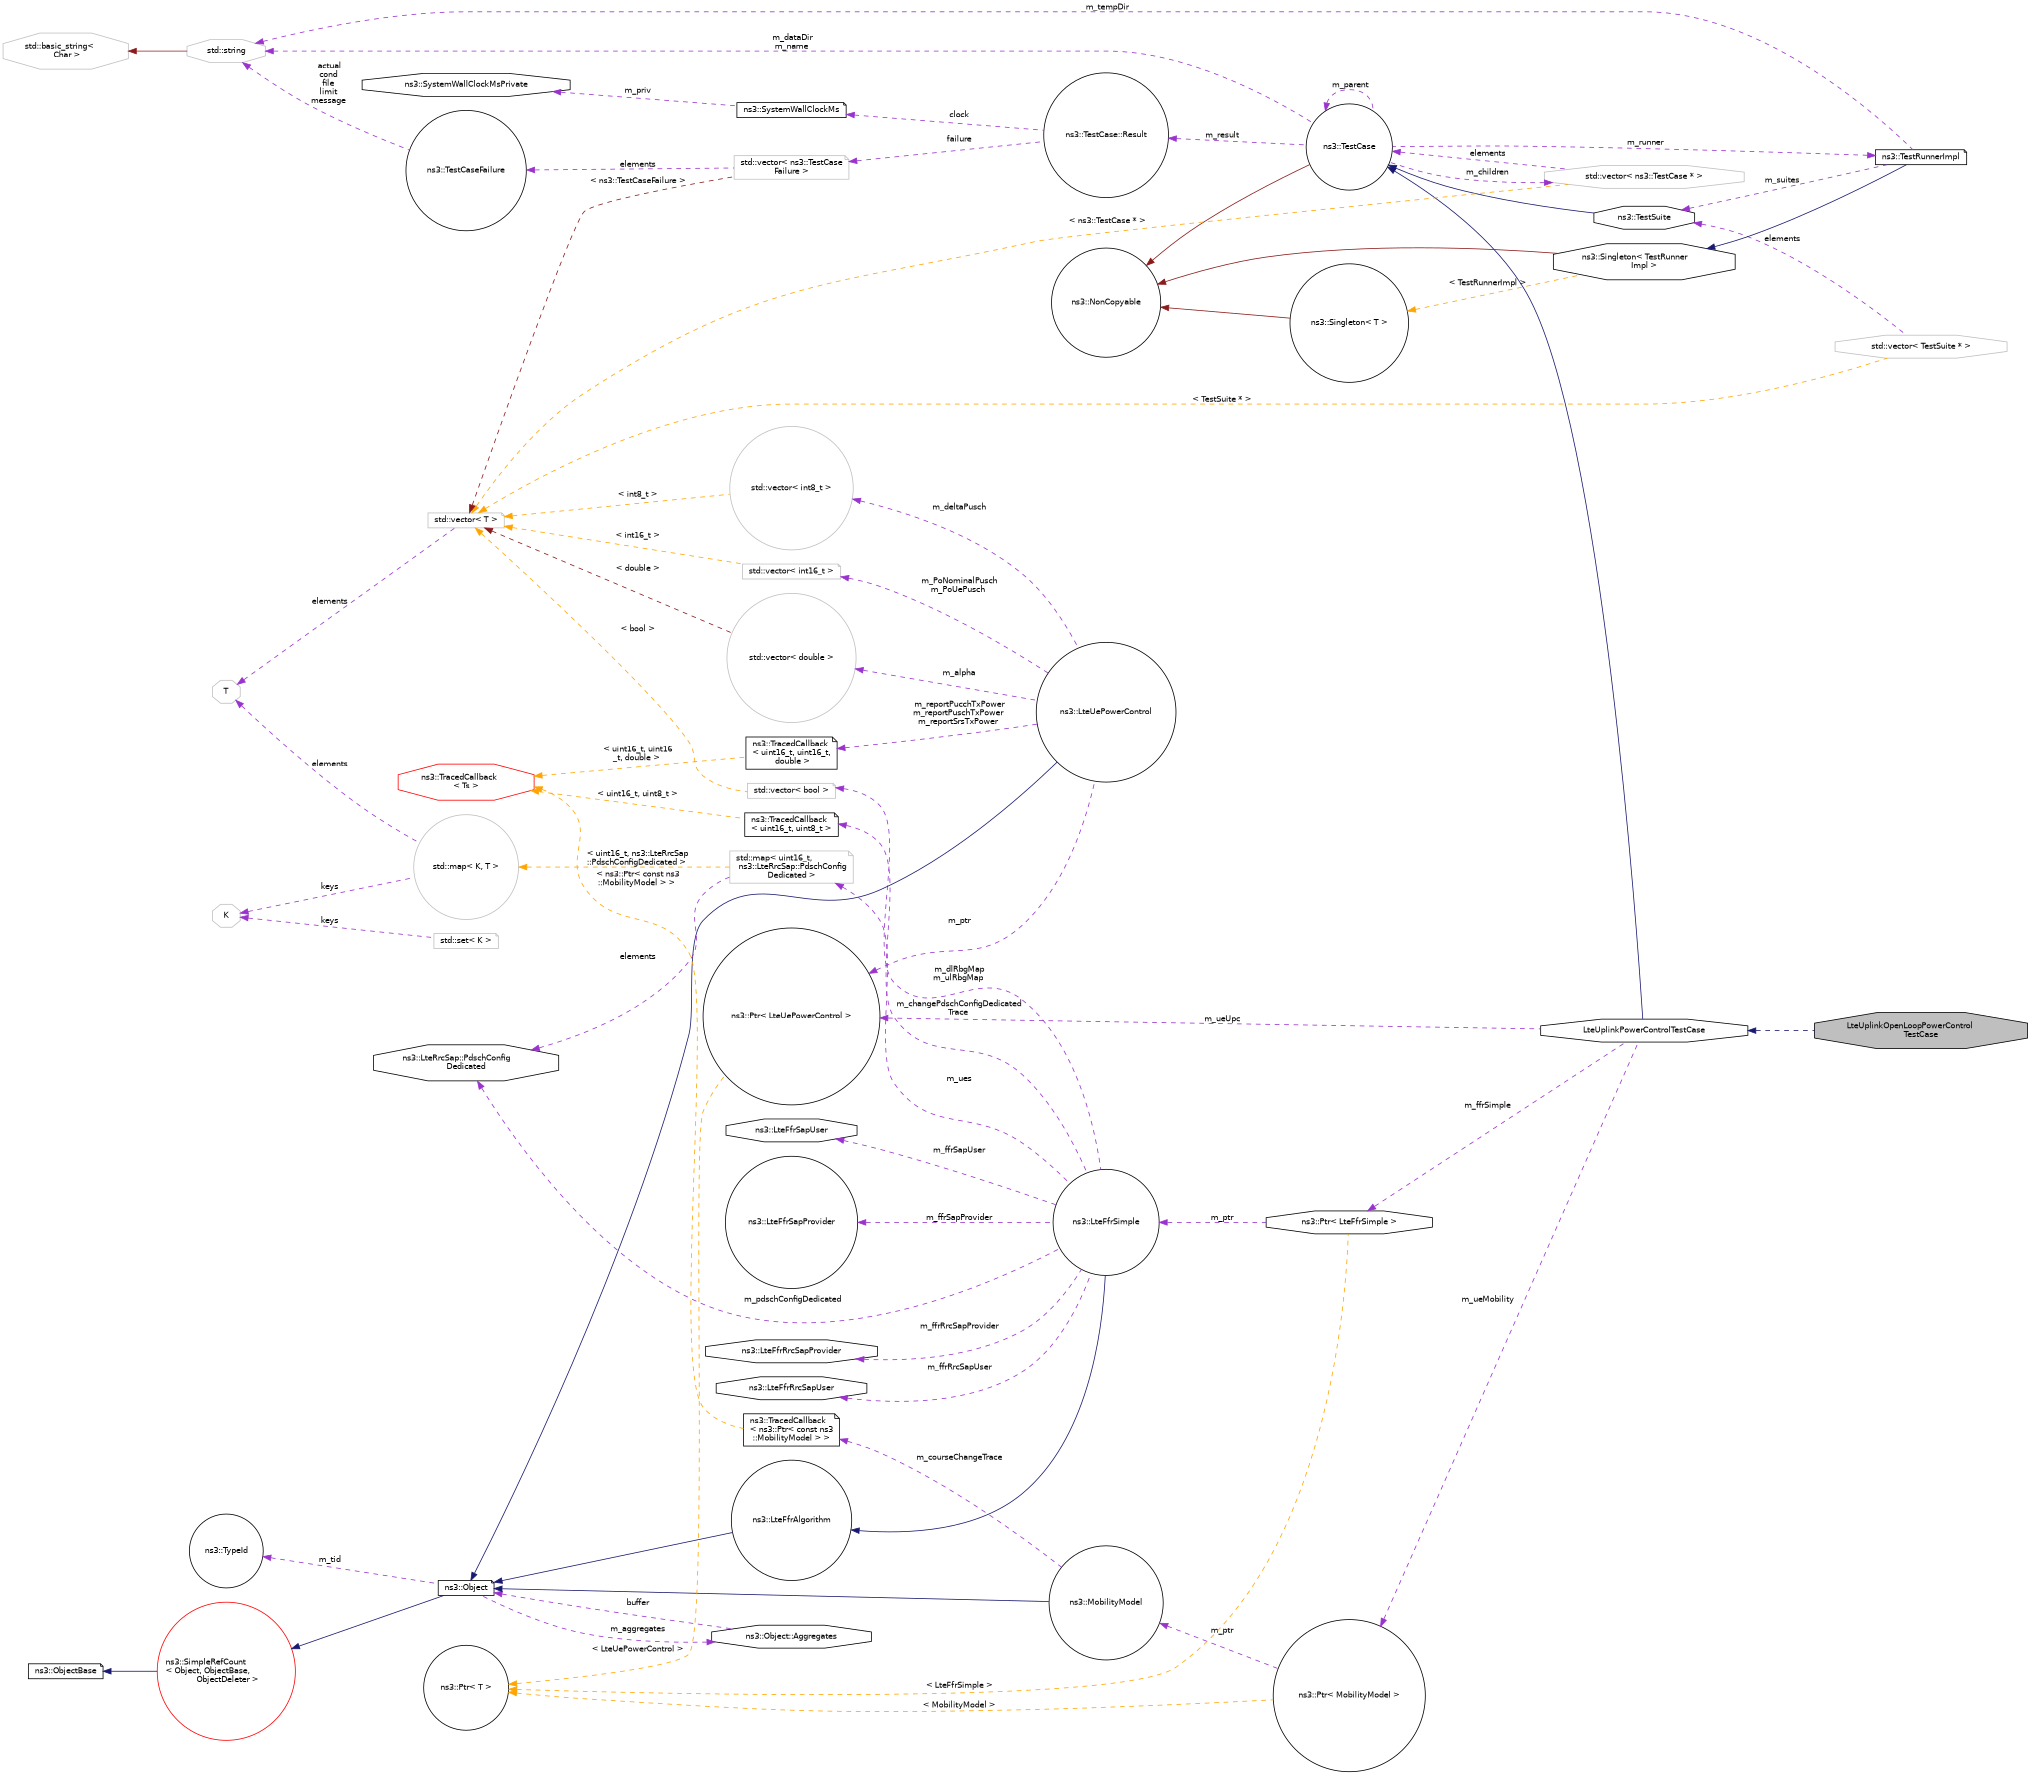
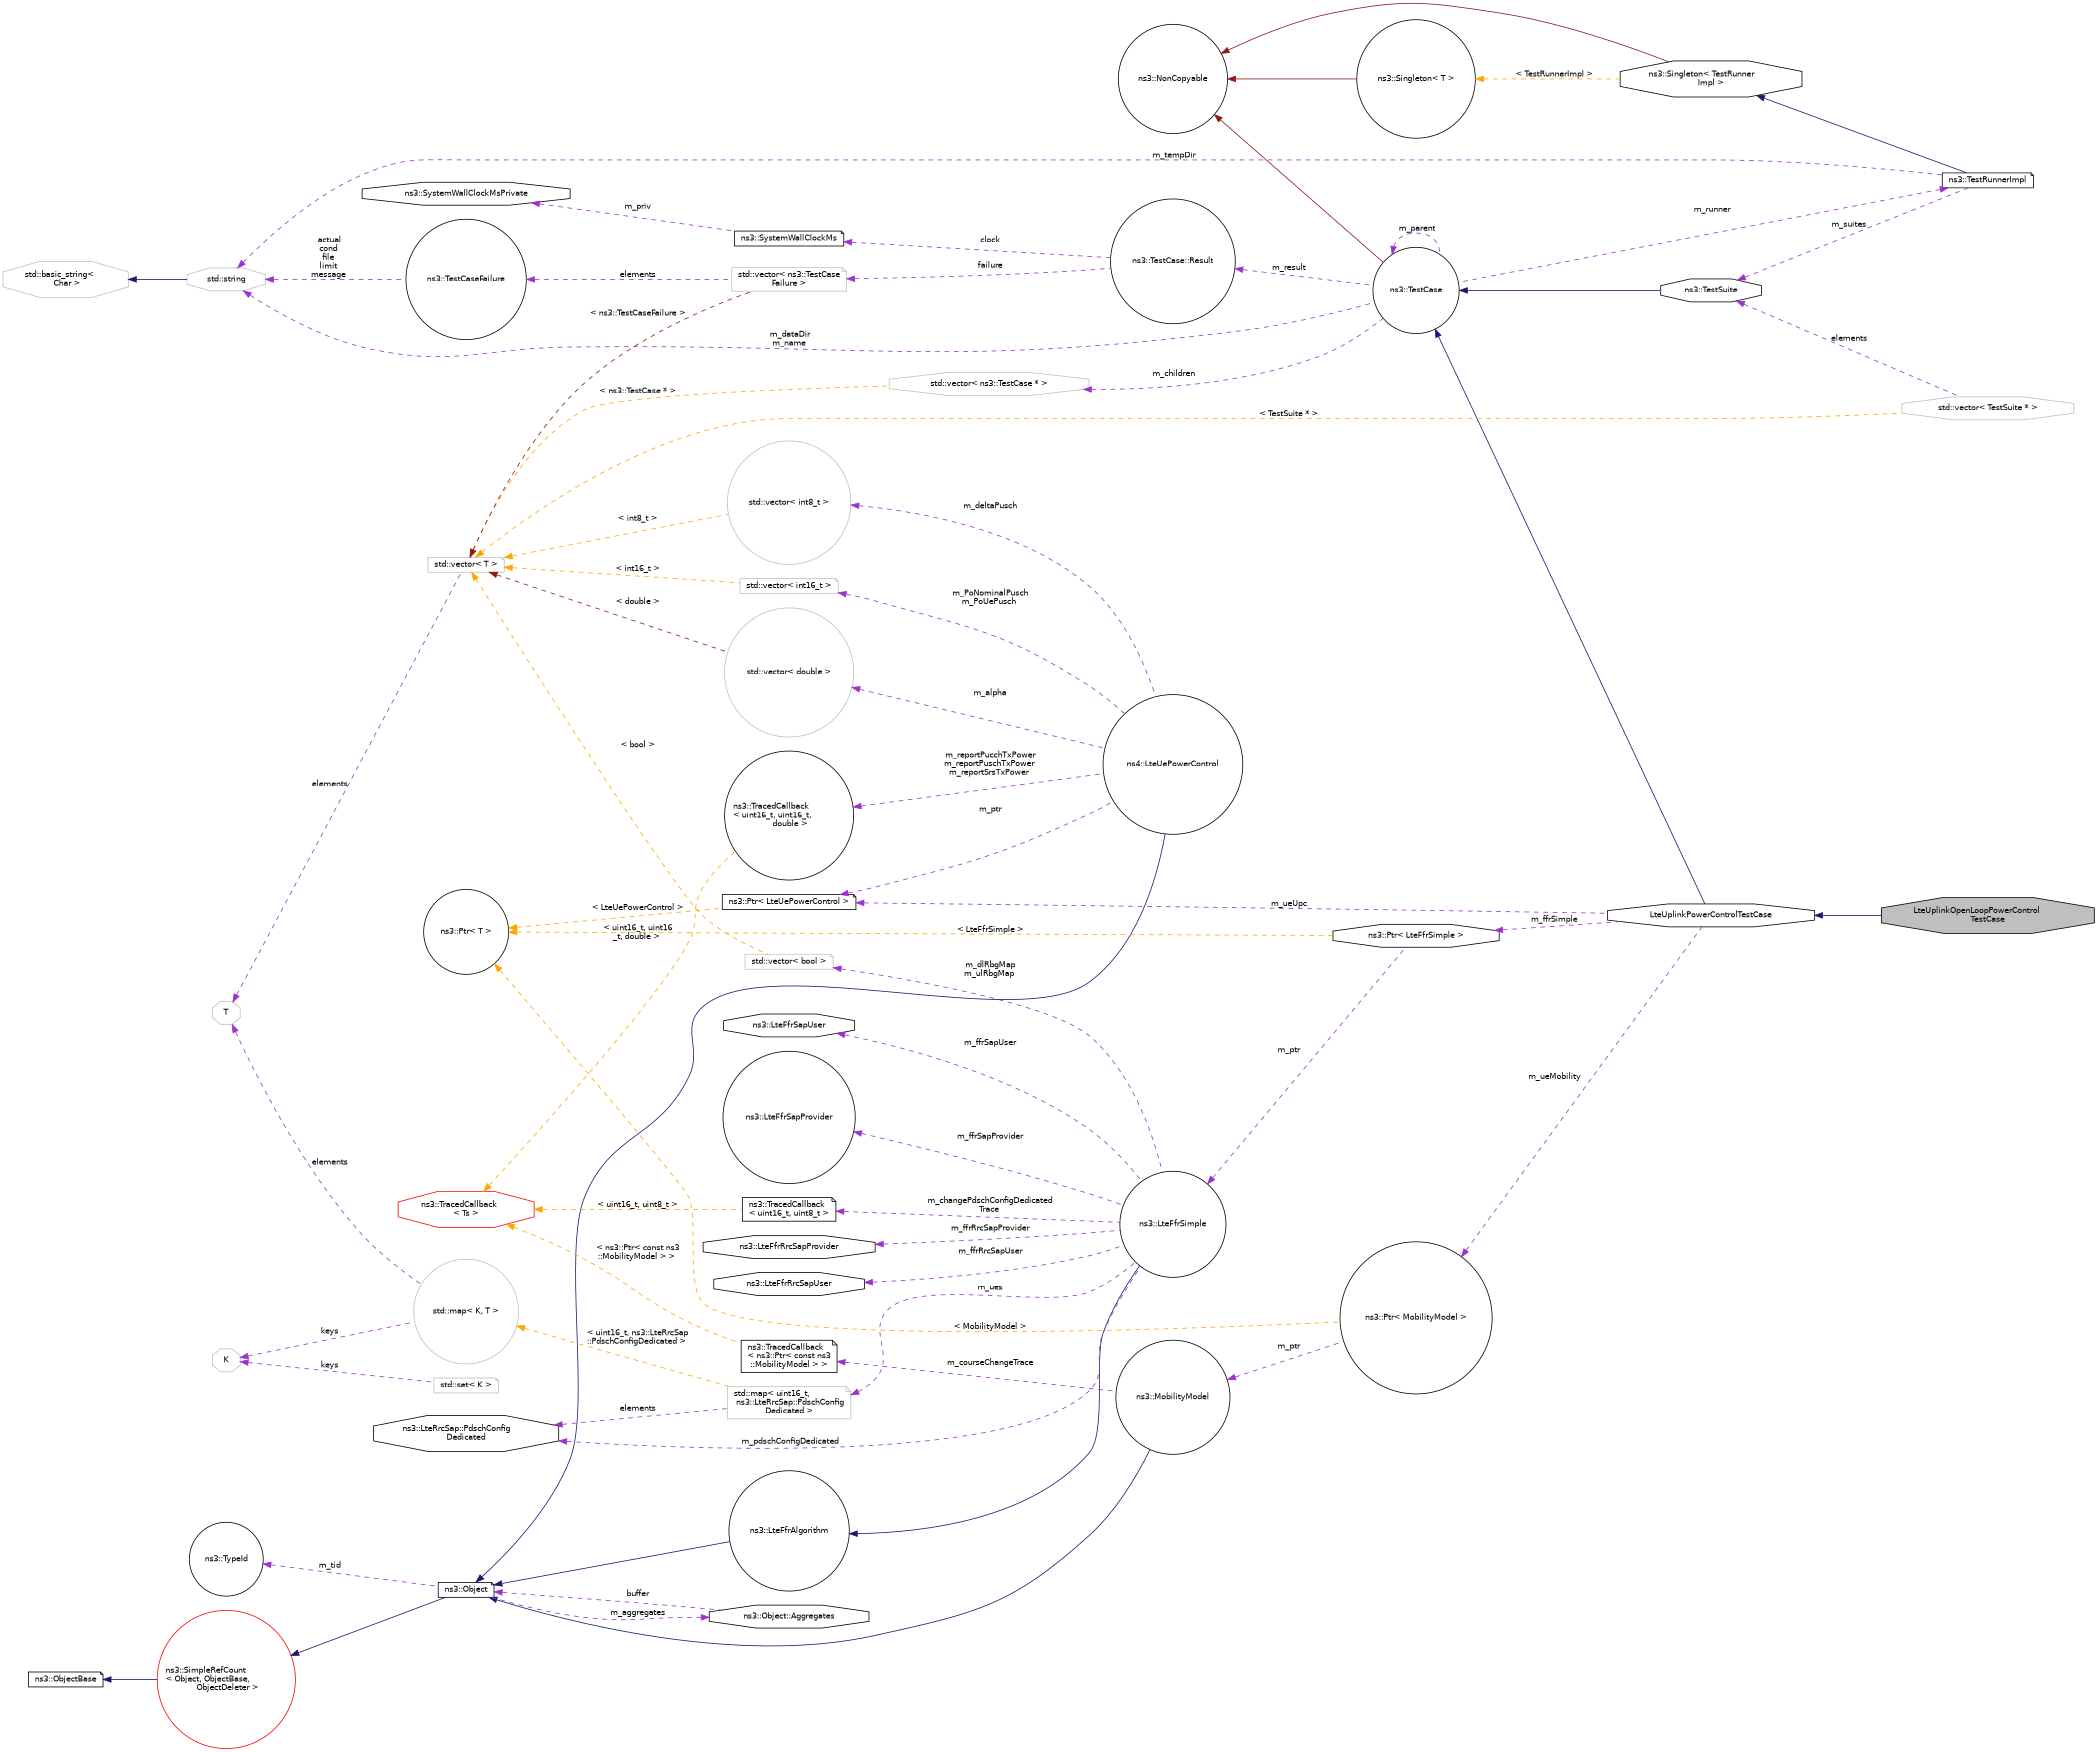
edge "std::string" -> "std::basic_string< Char >": color firebrick4 -> midnightblue
edge "std::vector< ns3::TestCase * >" -> "ns3::TestCase": removed, label "elements"
node "ns3::LteUePowerControl": label "ns3::LteUePowerControl" -> "ns4::LteUePowerControl"
node "ns3::TracedCallback < uint16_t, uint16_t, double >": shape note -> circle
node "ns3::Ptr< LteUePowerControl >": shape circle -> note
edge "LteUplinkOpenLoopPowerControl TestCase" -> "LteUplinkPowerControlTestCase": style dashed -> solid
